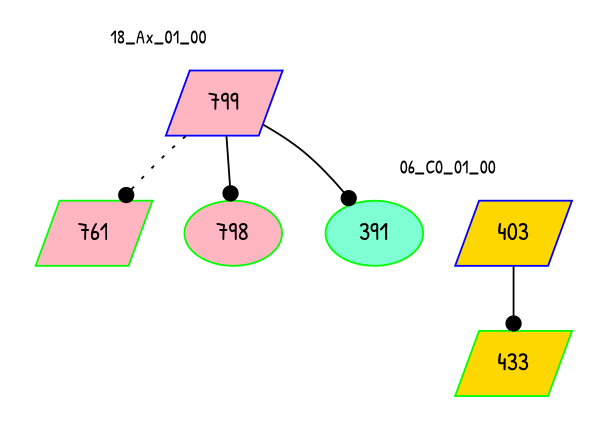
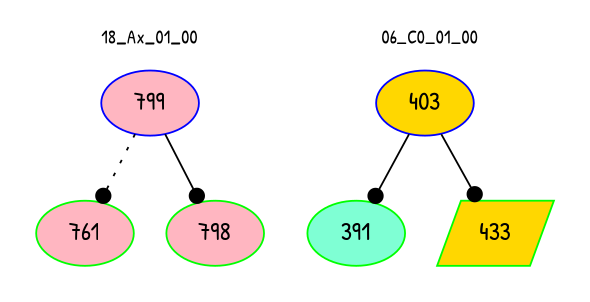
node "799": shape parallelogram -> ellipse
edge "799" -> "391": now "403" -> "391"
node "761": shape parallelogram -> ellipse
node "403": shape parallelogram -> ellipse
